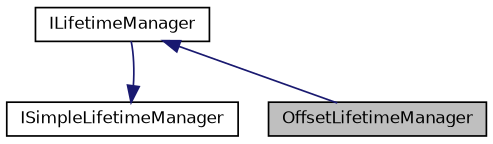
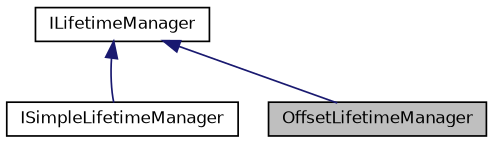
edge "ILifetimeManager" -> "ISimpleLifetimeManager": reversed
